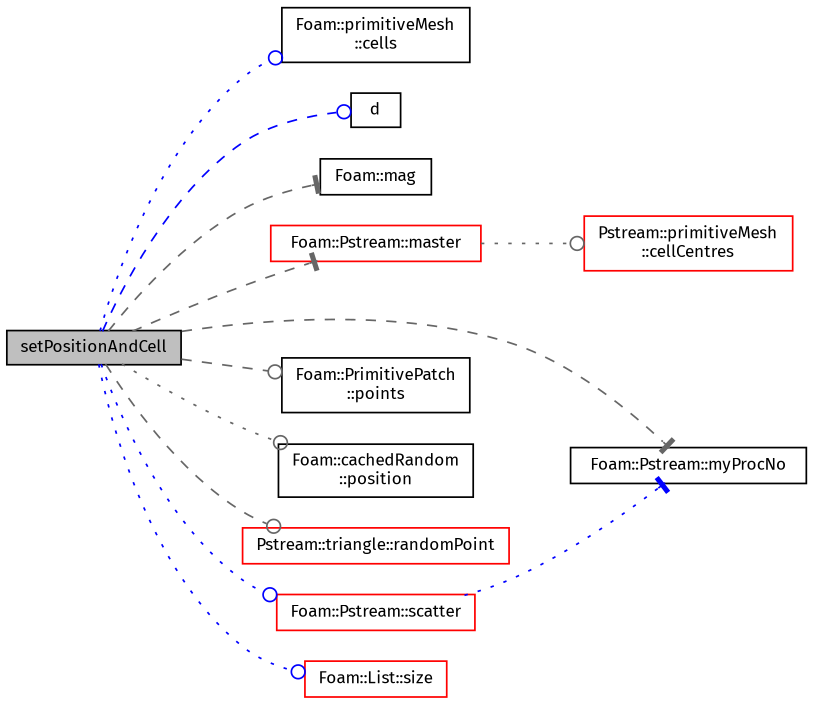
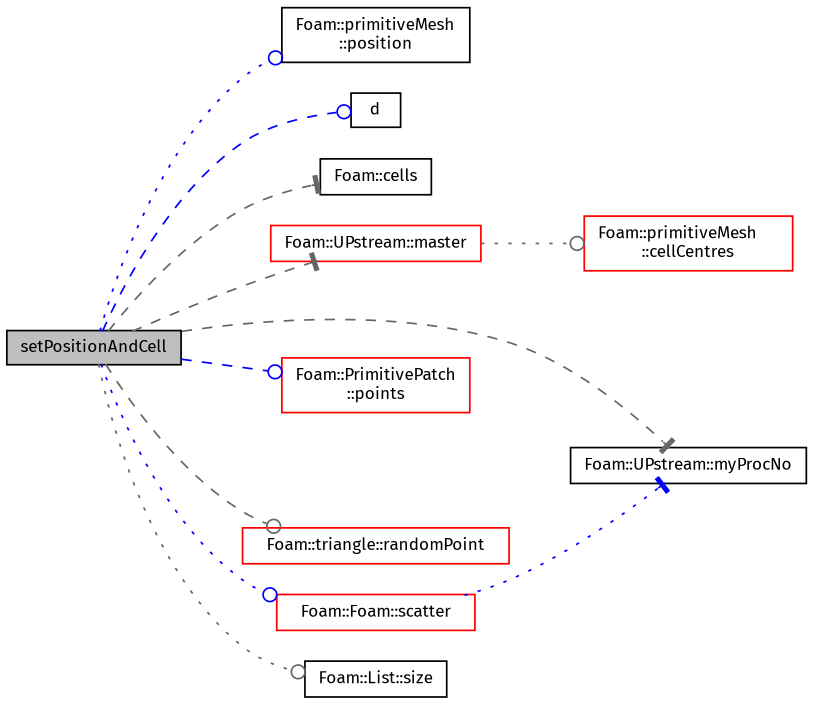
node "Foam::primitiveMesh ::cells": label "Foam::primitiveMesh ::cells" -> "Foam::primitiveMesh ::position"
node "Foam::mag": label "Foam::mag" -> "Foam::cells"
node "Foam::Pstream::master": label "Foam::Pstream::master" -> "Foam::UPstream::master"
node "Pstream::primitiveMesh ::cellCentres": label "Pstream::primitiveMesh ::cellCentres" -> "Foam::primitiveMesh ::cellCentres"
edge "setPositionAndCell" -> "Foam::PrimitivePatch ::points": color gray40 -> blue
node "Foam::PrimitivePatch ::points": color black -> red
node "Foam::Pstream::myProcNo": label "Foam::Pstream::myProcNo" -> "Foam::UPstream::myProcNo"
node "Foam::cachedRandom ::position": removed
edge "setPositionAndCell" -> "Foam::List::size": color blue -> gray40
node "Pstream::triangle::randomPoint": label "Pstream::triangle::randomPoint" -> "Foam::triangle::randomPoint"
node "Foam::Pstream::scatter": label "Foam::Pstream::scatter" -> "Foam::Foam::scatter"
node "Foam::List::size": color red -> black
